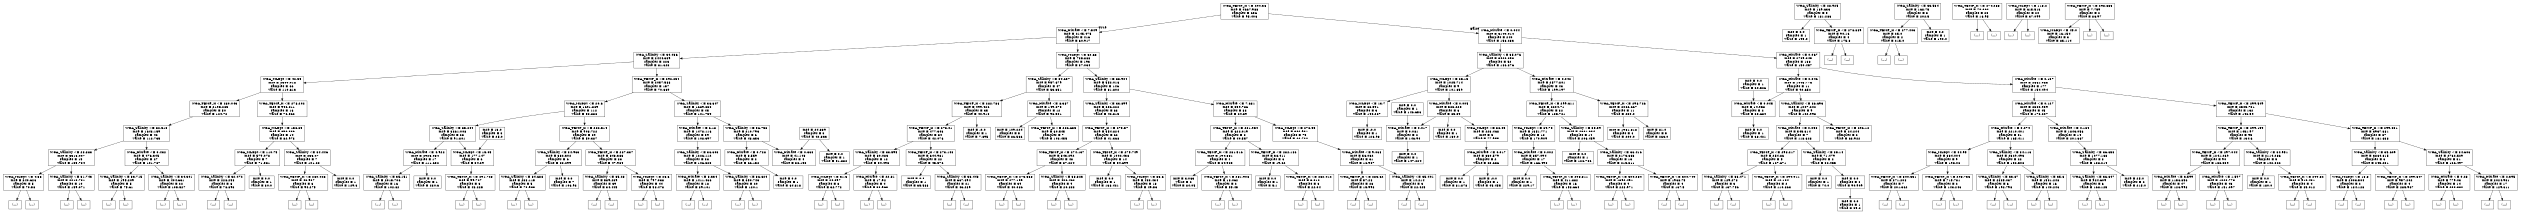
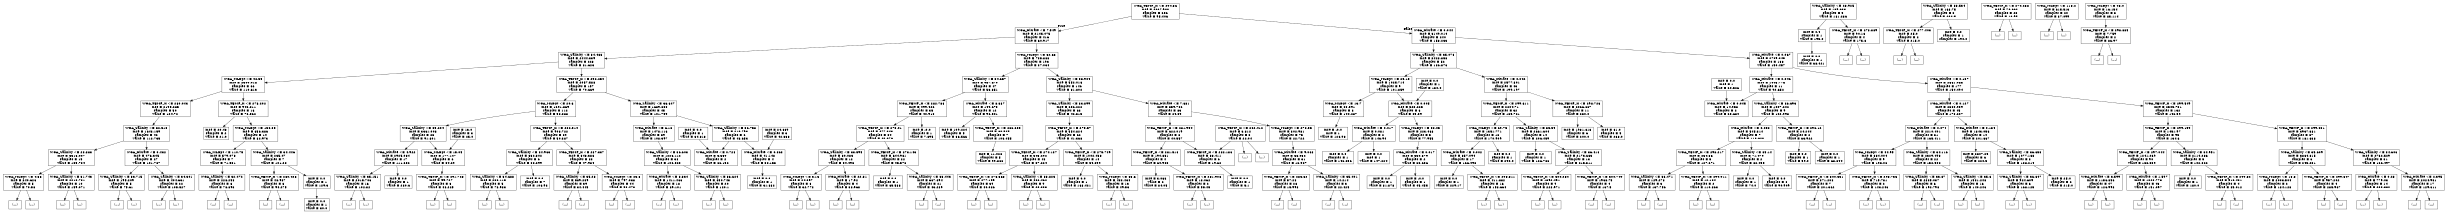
edge "WOA_TEMP_K <= 298.885 mse = 7.759 samples = 2 value = 86.97" -> "WOA_MLDpt <= 45.0 mse = 16.154 samples = 3 value = 85.114": reversed
node "mse = 0.0 samples = 1 value = 190.0": label "mse = 0.0 samples = 1 value = 190.0" -> "mse = 0.0 samples = 1 samples = 190.0"
node "mse = 0.0 samples = 1 value = 60.526": label "mse = 0.0 samples = 1 value = 60.526" -> "mse = 0.0 mse = 1 value = 60.526"
edge "mse = 0.0 samples = 1 value = 146.656" -> "WOA_Nitrate <= 0.017 mse = 0.081 samples = 2 value = 146.94": reversed
edge "WOA_Nitrate <= 0.005 mse = 523.225 samples = 6 value = 85.39" -> "mse = 0.0 samples = 1 value = 130.0": reversed
edge "WOA_Nitrate <= 0.045 mse = 14.958 samples = 2 value = 63.684" -> "mse = 0.0 samples = 1 value = 68.421": now "mse = 0.4 samples = 1 value = 195.0" -> "mse = 0.0 samples = 1 value = 68.421"
node "mse = 20.48 samples = 2 value = 21.0": added
node "mse = -0.0 samples = 1 value = 126.98": label "mse = -0.0 samples = 1 value = 126.98" -> "mse = -0.0 mse = 1 value = 126.98"
node "WOA_MLDpt <= 38.05 mse = 223.468 mse = 5 value = 77.955": label "WOA_MLDpt <= 38.05 mse = 223.468 mse = 5 value = 77.955" -> "WOA_MLDpt <= 38.05 mse = 223.468 samples = 5 value = 77.955"
edge "mse = 24.889 samples = 3 value = 42.333" -> "mse = 0.0 samples = 1 value = 31.882": now "WOA_Nitrate <= 0.363 mse = 41.148 samples = 4 value = 38.153" -> "mse = 0.0 samples = 1 value = 31.882"
node "mse = 11.028 samples = 5 value = 99.866": added
node "mse = 0.0 samples = 1 value = 147.224": label "mse = 0.0 samples = 1 value = 147.224" -> "mse = 0.0 mse = 1 value = 147.224"
node "mse = 0.0 samples = 1 value = 290.0": added
node "mse = 0.0 samples = 1 value = 68.844": added
node "mse = 2307.25 samples = 6 value = 220.5": added
edge "WOA_TEMP_K <= 282.186 mse = 38.411 samples = 6 value = 19.62" -> "WOA_TEMP_K <= 282.412 mse = 3.812 samples = 3 value = 22.04": reversed
edge "WOA_MLDpt <= 110.75 mse = 579.078 samples = 7 value = 71.531" -> "mse = 0.0 samples = 1 value = 30.0": now "mse = 0.0 samples = 1 value = 129.3" -> "mse = 0.0 samples = 1 value = 30.0"
edge "WOA_Nitrate <= 0.728 mse = 3.559 samples = 2 value = 66.152" -> "mse = 0.0 samples = 1 value = 64.818": reversed
edge "mse = 0.0 samples = 6 value = 90.909" -> "mse = 0.0 samples = 1 value = 59.0": now "WOA_TEMP_K <= 296.12 mse = 24.244 samples = 2 value = 63.922" -> "mse = 0.0 samples = 1 value = 59.0"
